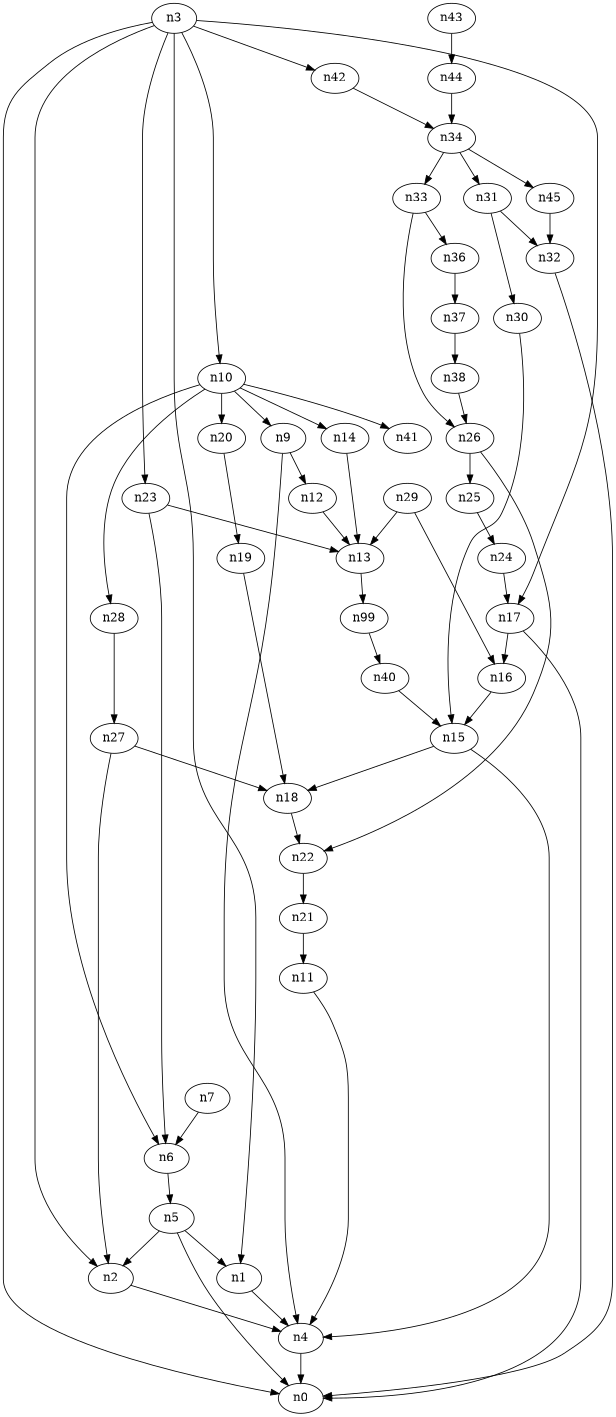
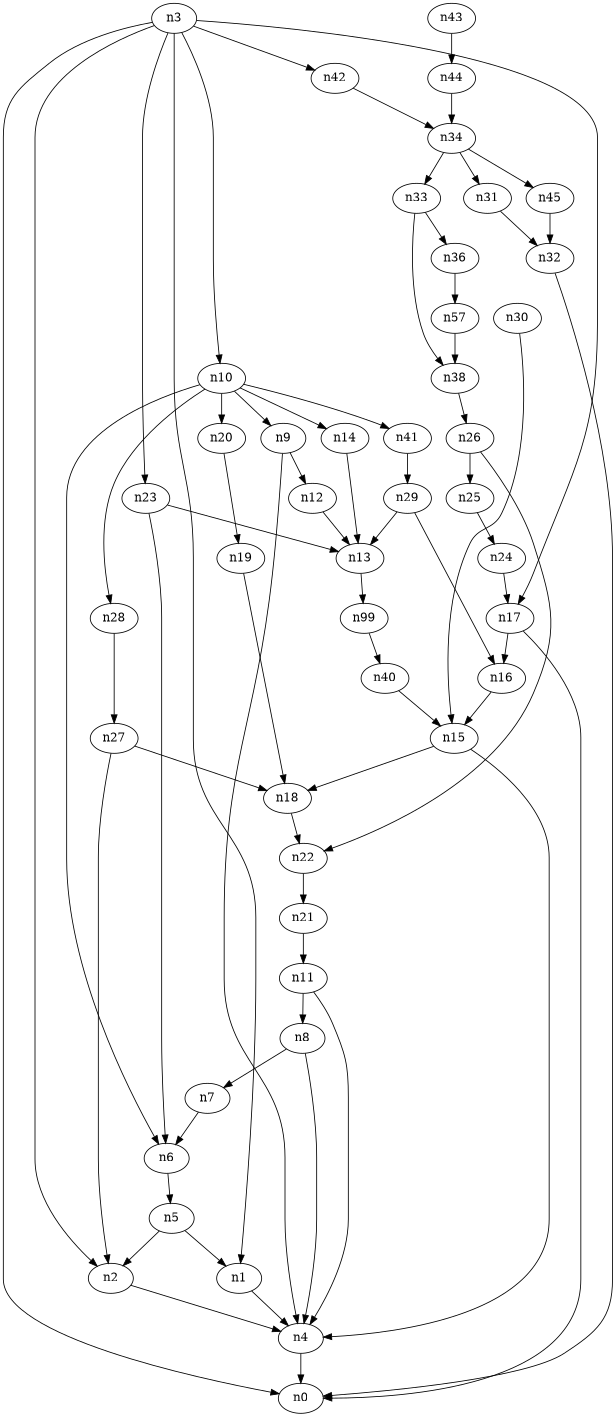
edge "n31" -> "n30": removed
node "n37": label "n37" -> "n57"
edge "n33" -> "n26": now "n33" -> "n38"
edge "n41" -> "n29": added
node "n8": added
edge "n5" -> "n0": removed
